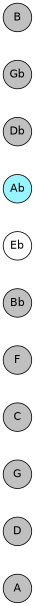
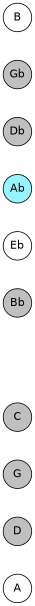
node "B": fillcolor gray -> white
node "F": removed
node "A": fillcolor gray -> white
